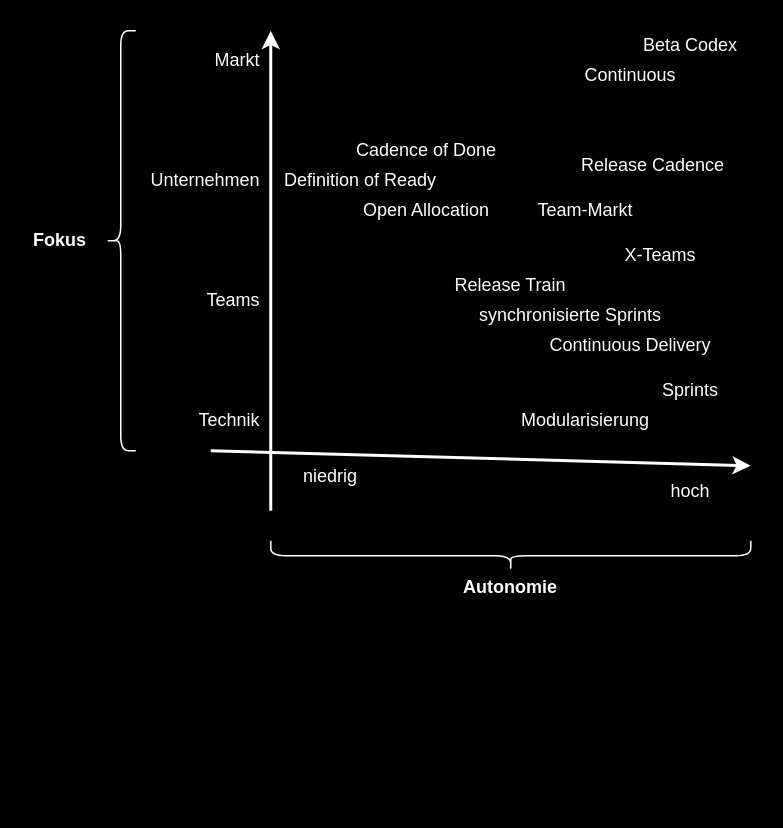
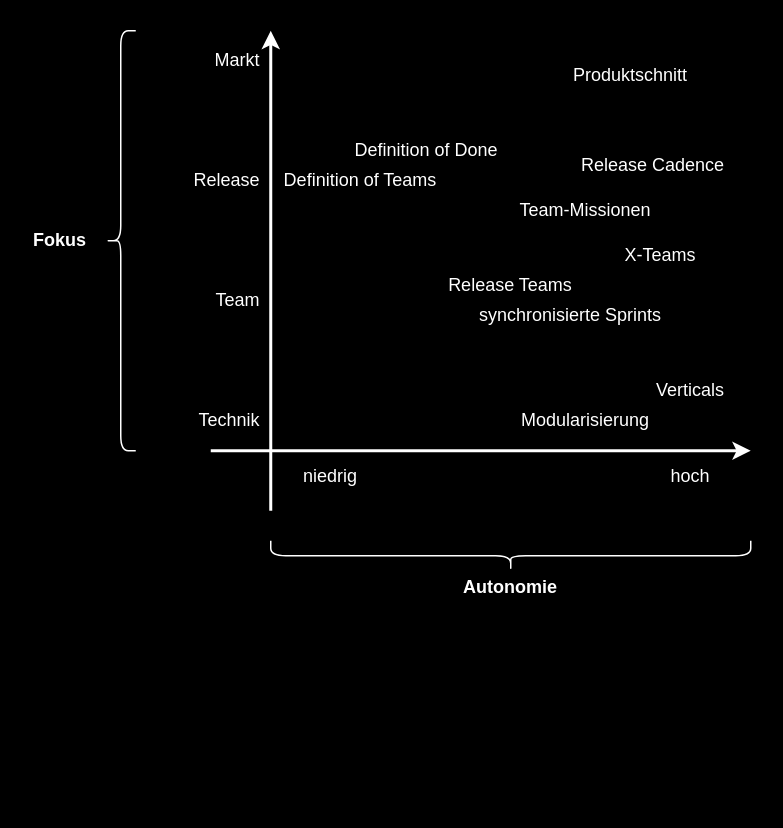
node "Beta Codex": removed
node "Continuous": label "Continuous" -> "Produktschnitt"
node "Cadence of Done": label "Cadence of Done" -> "Definition of Done"
node "Unternehmen": label "Unternehmen" -> "Release"
node "Definition of Ready": label "Definition of Ready" -> "Definition of Teams"
node "Open Allocation": removed
node "Team-Markt": label "Team-Markt" -> "Team-Missionen"
node "Release Train": label "Release Train" -> "Release Teams"
node "Teams": label "Teams" -> "Team"
node "Continuous Delivery": removed
node "Sprints": label "Sprints" -> "Verticals"
node "hoch": moved (691, 496) -> (691, 481)
